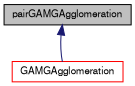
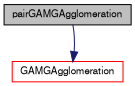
edge "GAMGAgglomeration" -> "pairGAMGAgglomeration": reversed
